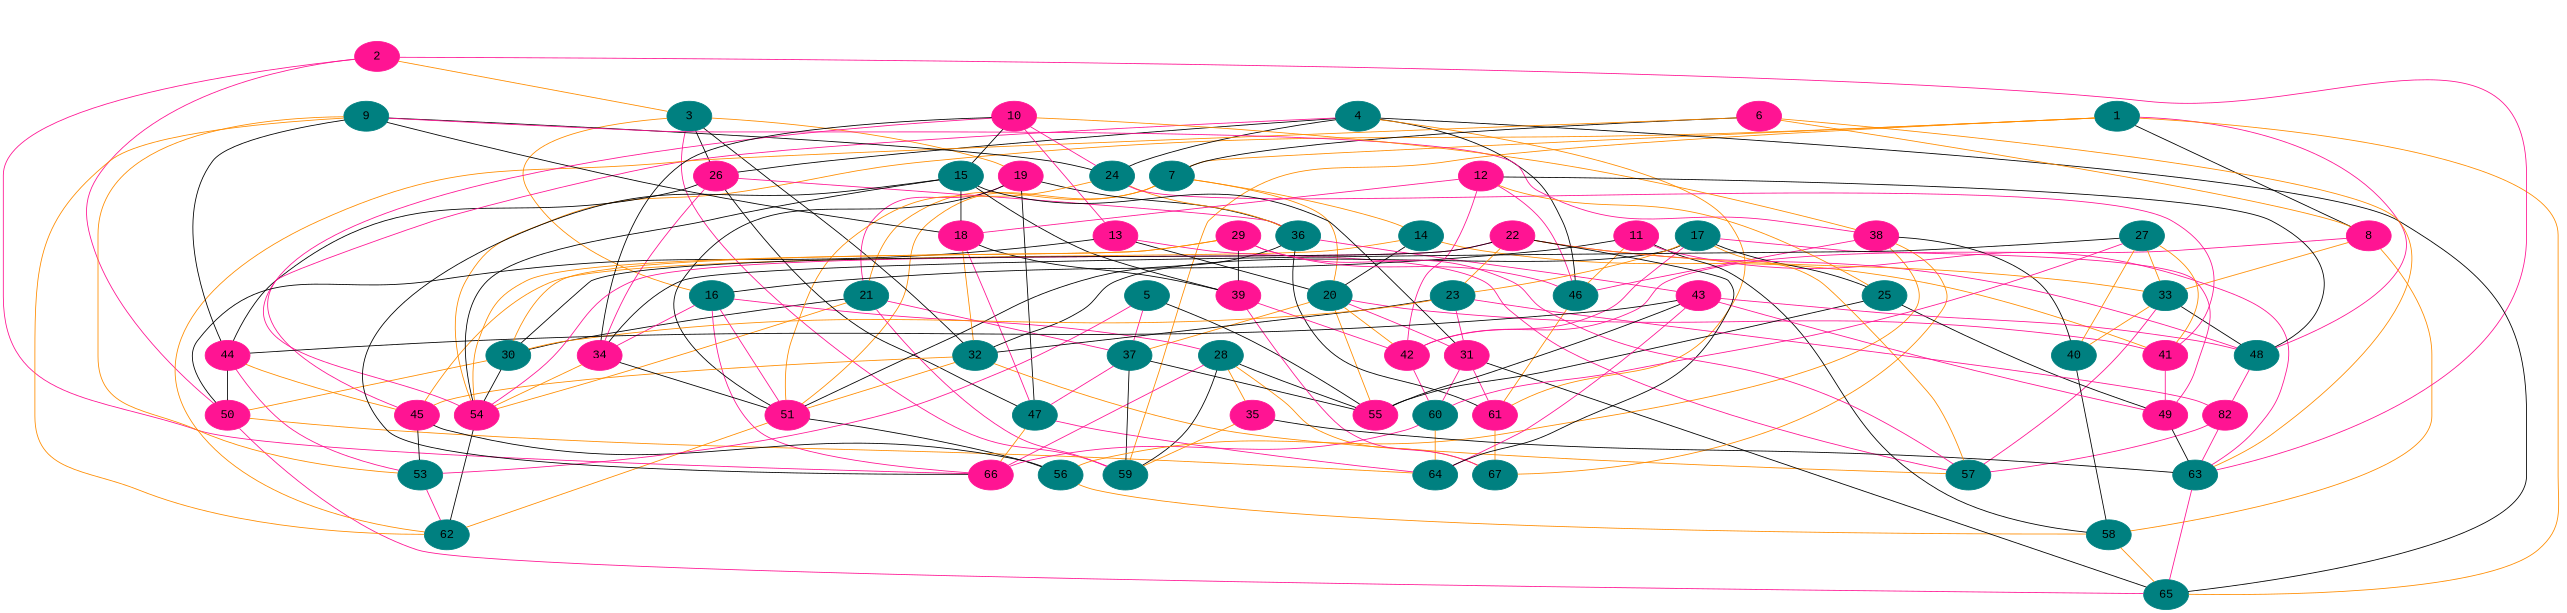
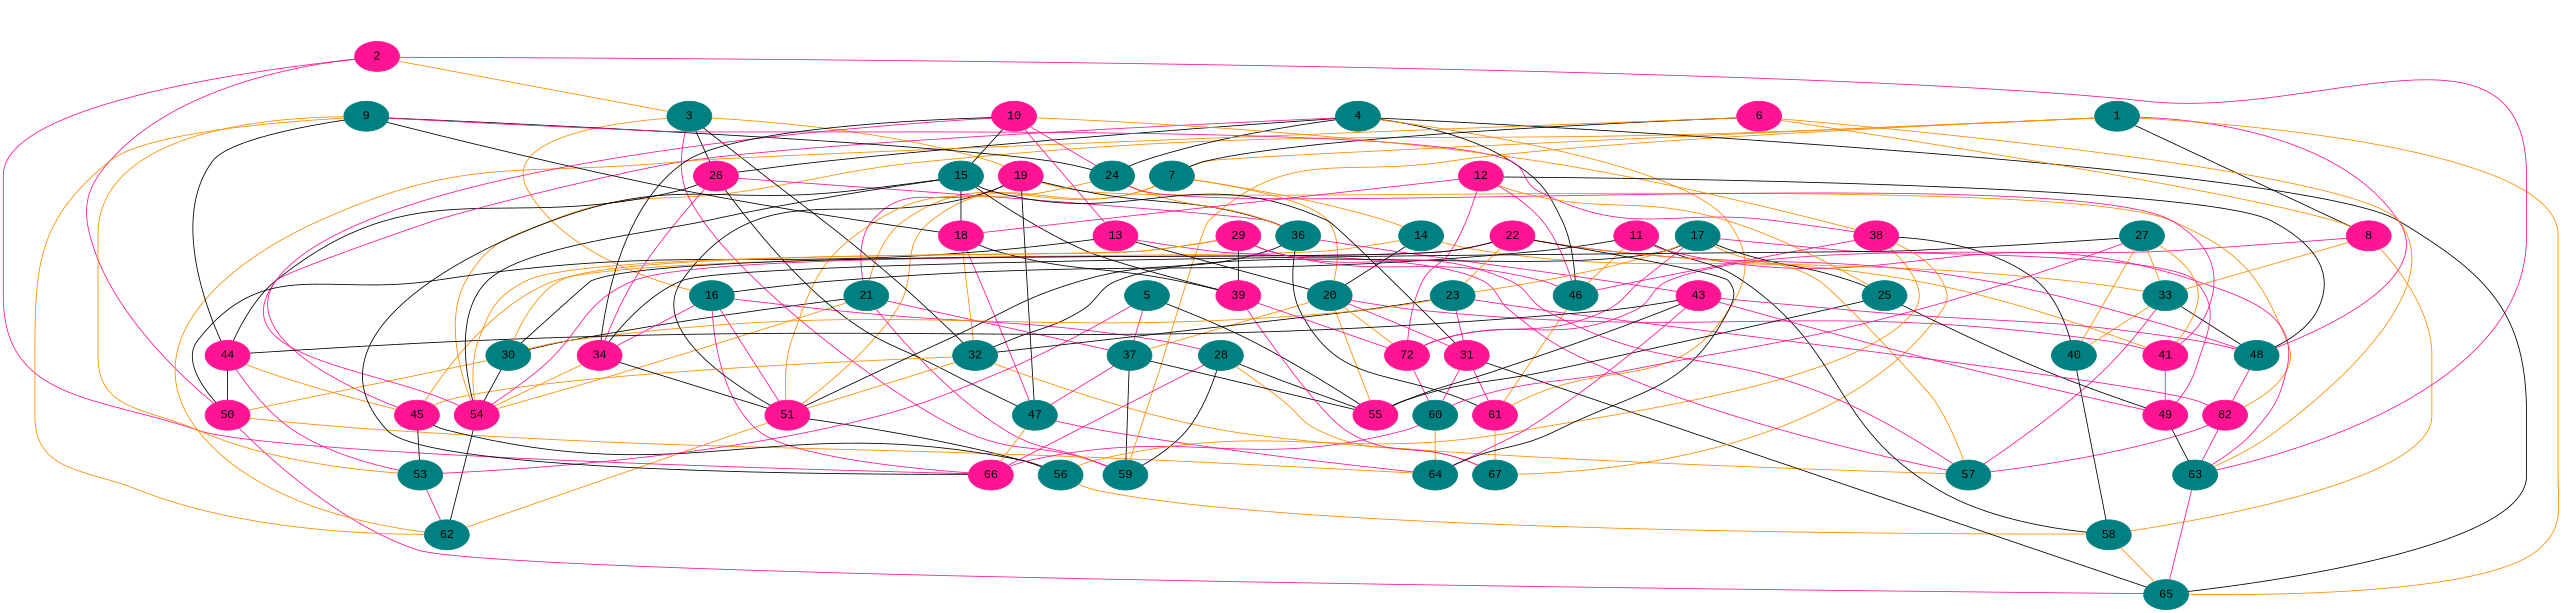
edge "19" -- "82": added
node "42": label "42" -> "72"
node "35": removed
